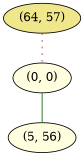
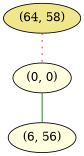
node "(64, 57)": label "(64, 57)" -> "(64, 58)"
node "(5, 56)": label "(5, 56)" -> "(6, 56)"
